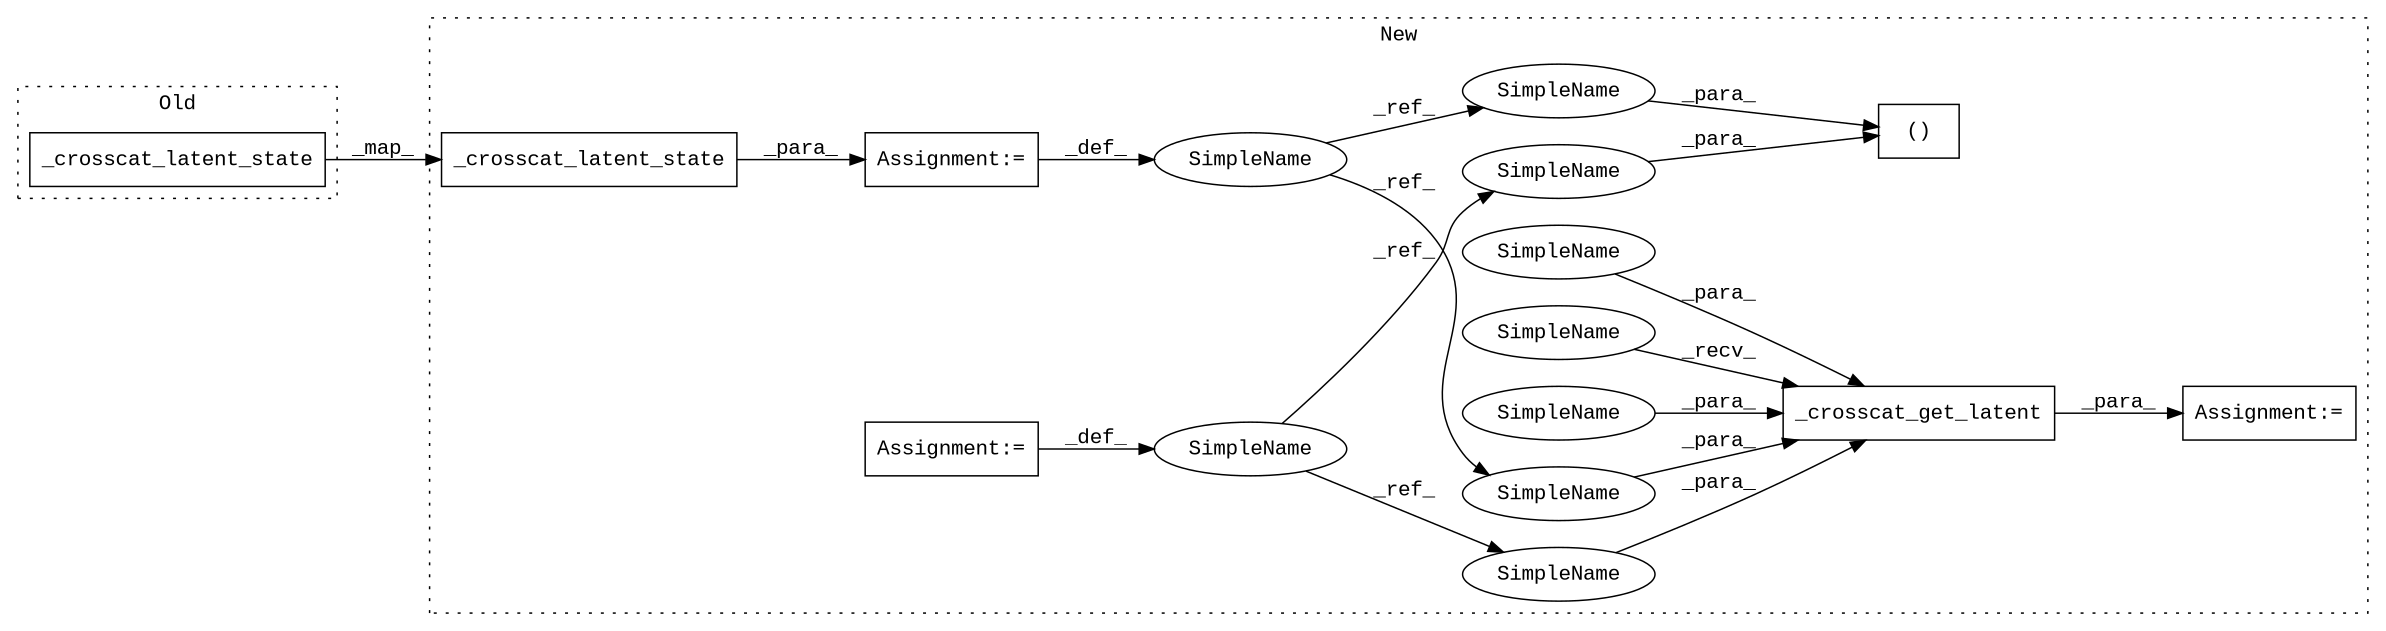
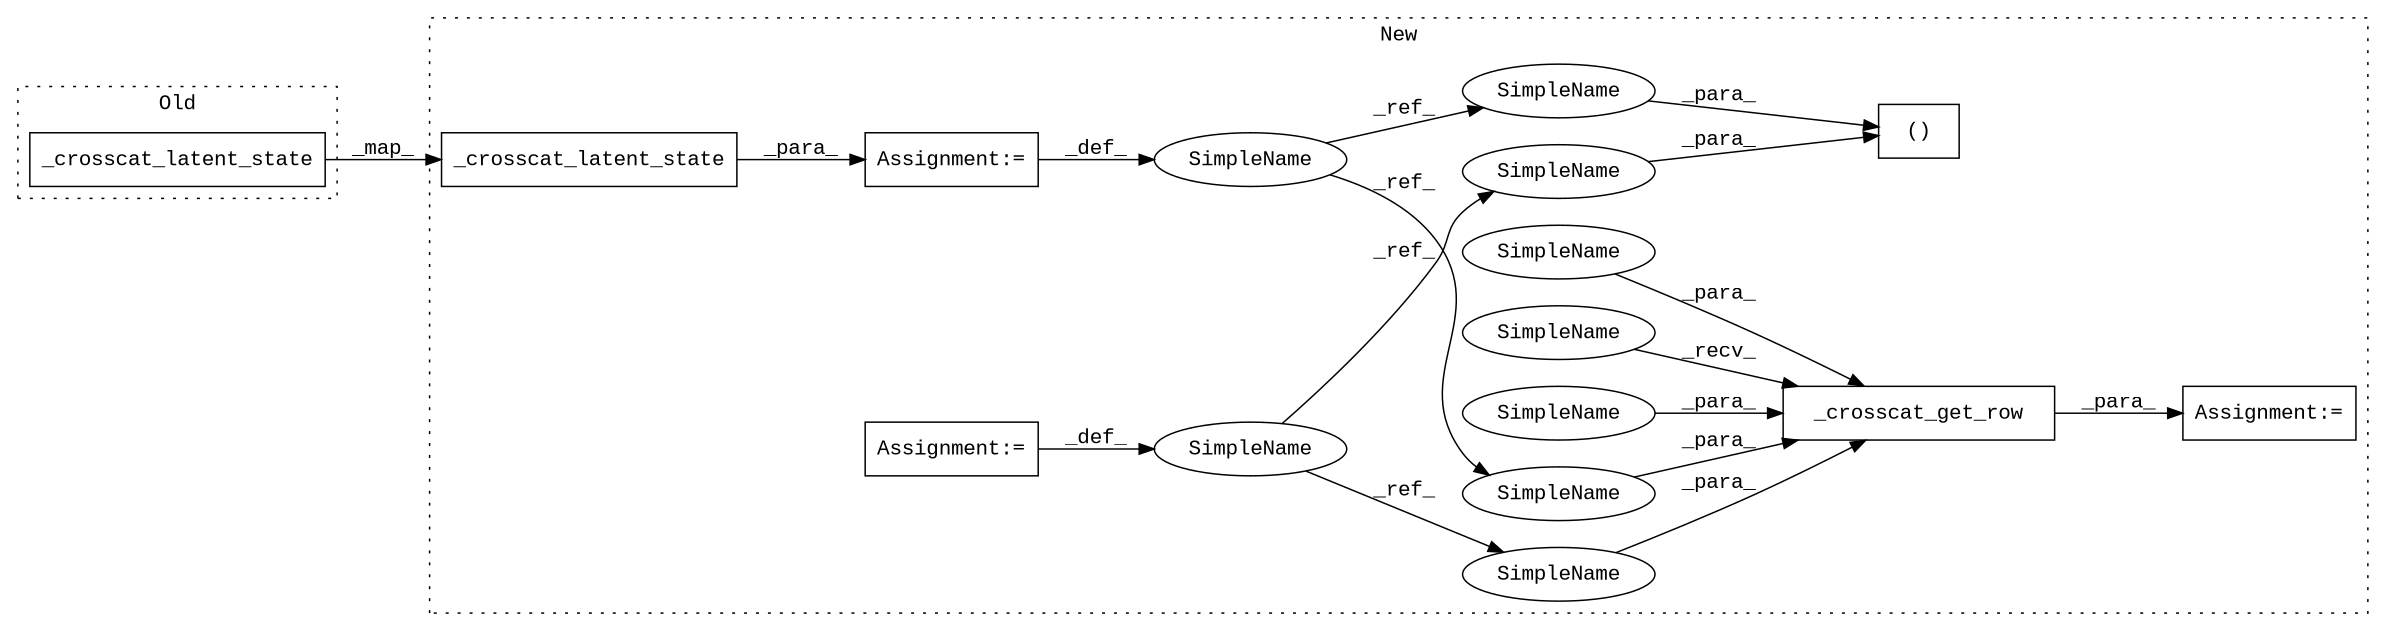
node "_crosscat_get_latent": label "_crosscat_get_latent" -> "_crosscat_get_row"
